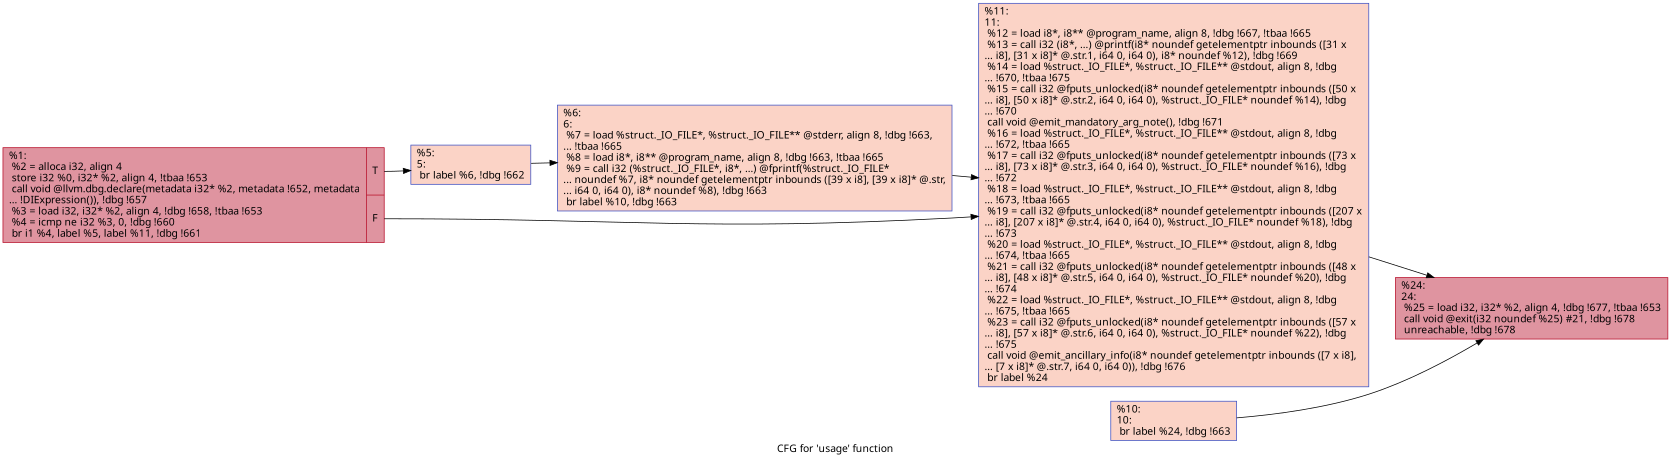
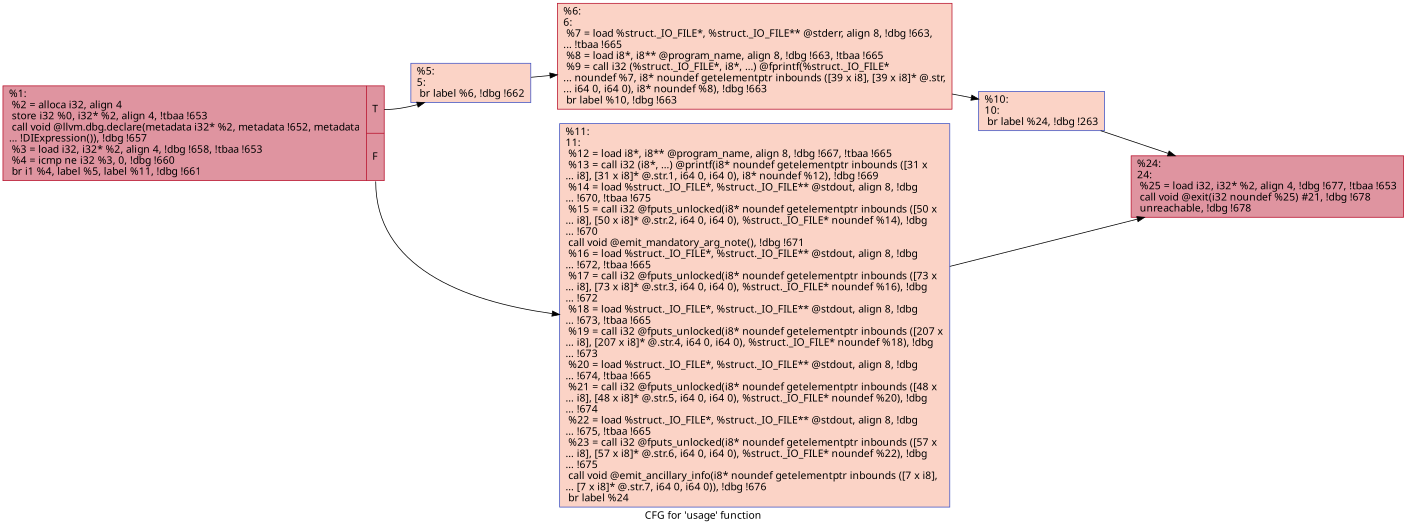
node "%6:": color #3d50c3ff -> #b70d28ff
edge "%6:" -> "%11:": now "%6:" -> "%10:"
node "%10:": text "br label %24, !dbg !663" -> "br label %24, !dbg !263"
